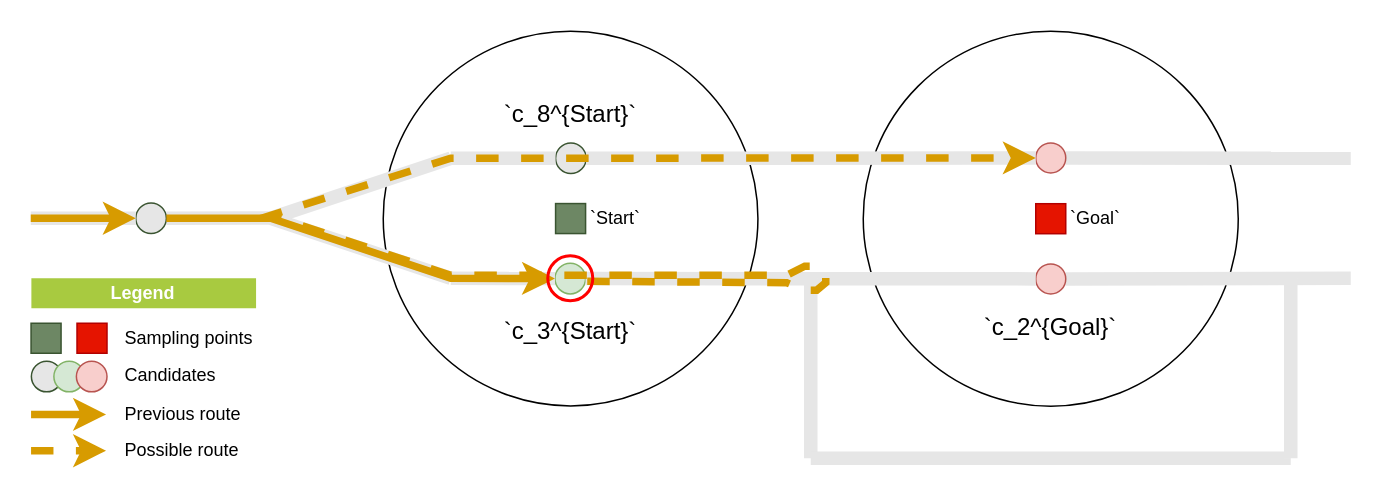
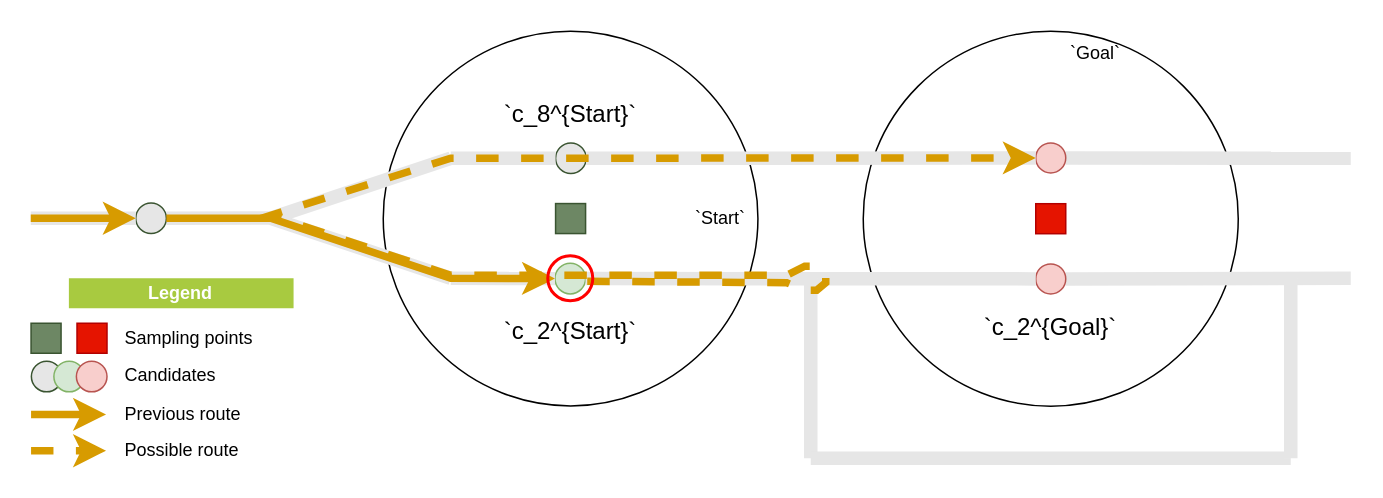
node "`Start`": moved (616, 218) -> (721, 218)
node "`Goal`": moved (1096, 218) -> (1096, 53)
node "Legend": moved (144, 293) -> (181, 293)
node "`c_3^{Start}`": label "`c_3^{Start}`" -> "`c_2^{Start}`"
